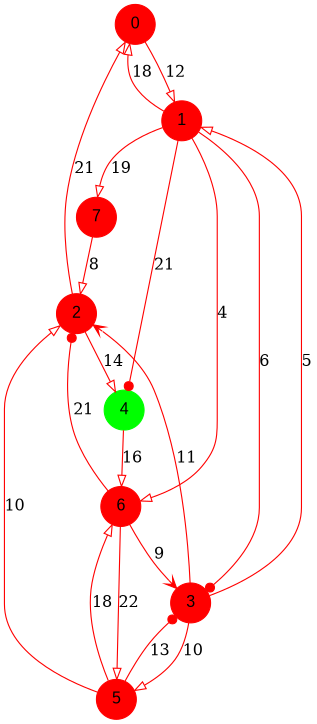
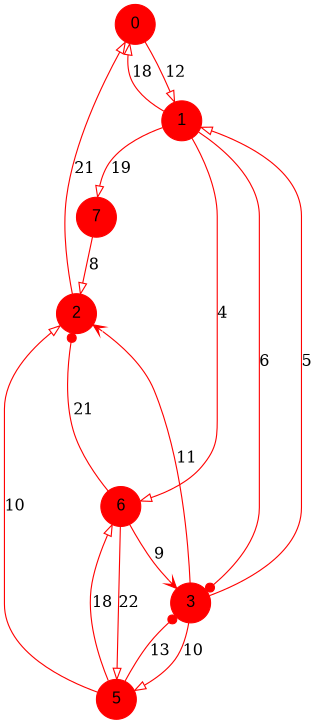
node "4": removed
